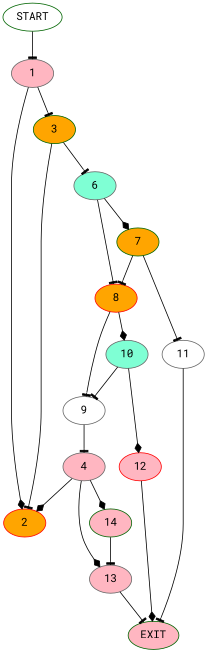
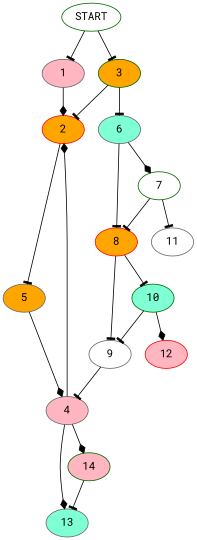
edge "1" -> "3": now "START" -> "3"
node "7": fillcolor orange -> white
node "5": added
edge "8" -> "10": arrowhead diamond -> tee
node "10": color gray40 -> darkgreen
node "13": fillcolor lightpink -> aquamarine
node "EXIT": removed
